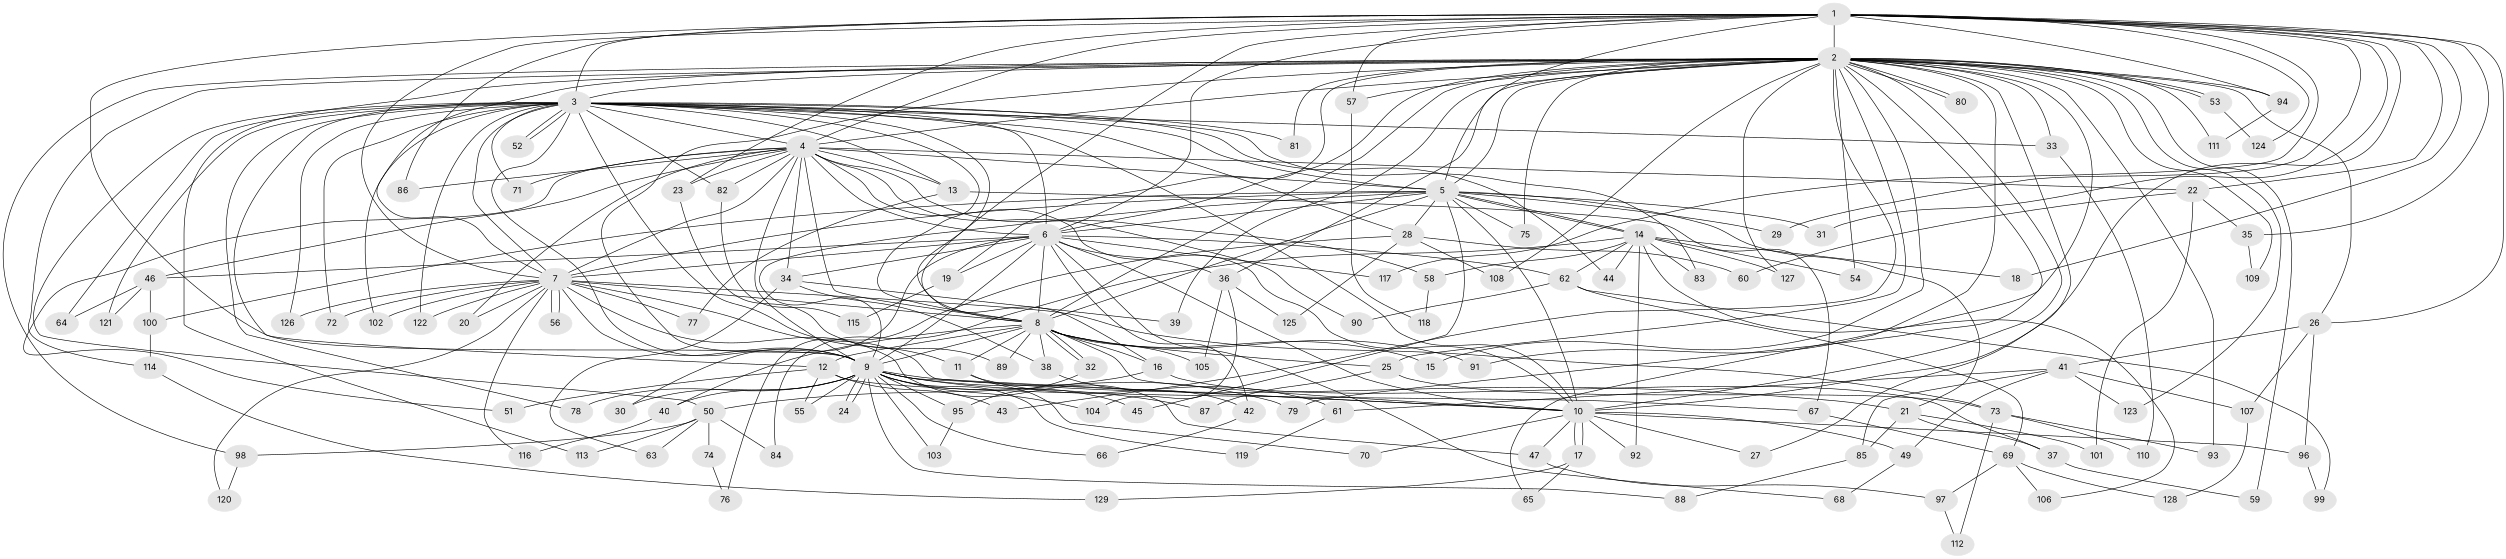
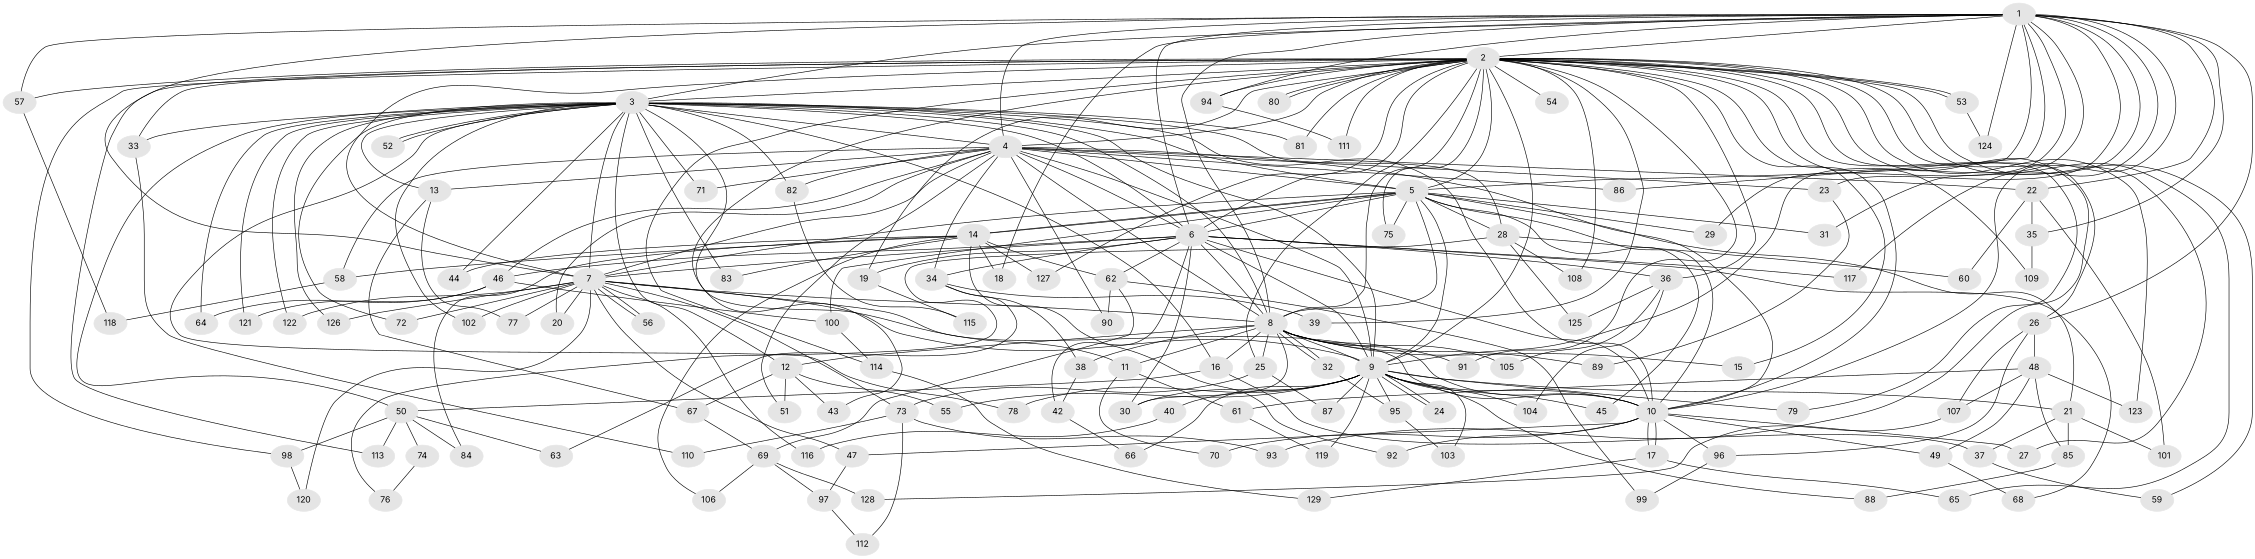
edge "14" -- "54": removed
edge "8" -- "40": now "8" -- "30"
node "41": label "41" -> "48"
